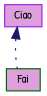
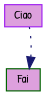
edge "Fai" -> "Ciao": reversed
